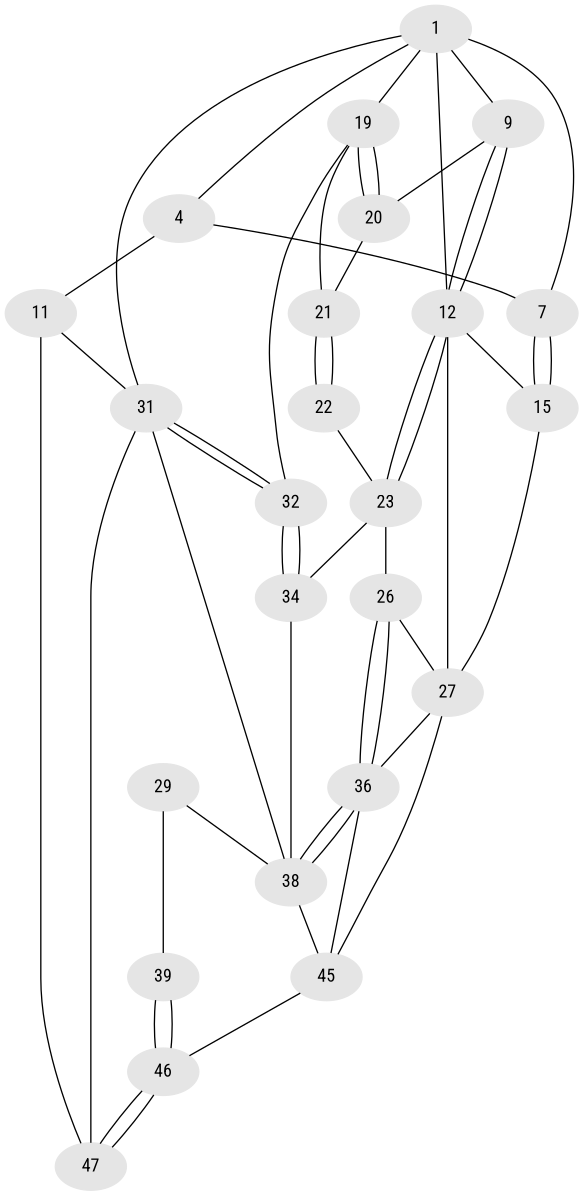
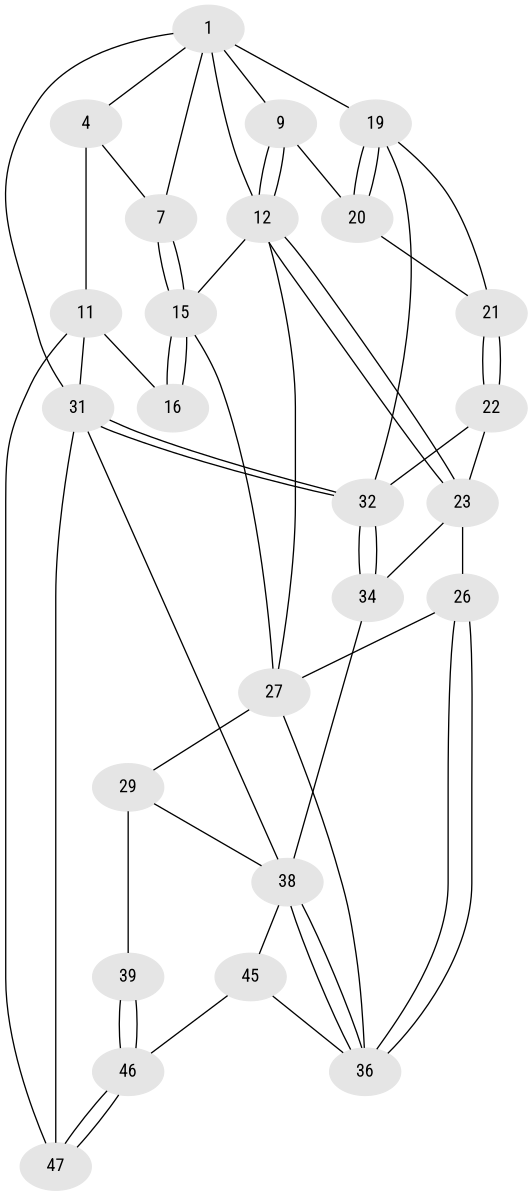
node "16": added
edge "22" -- "32": added
edge "27" -- "45": now "27" -- "29"
